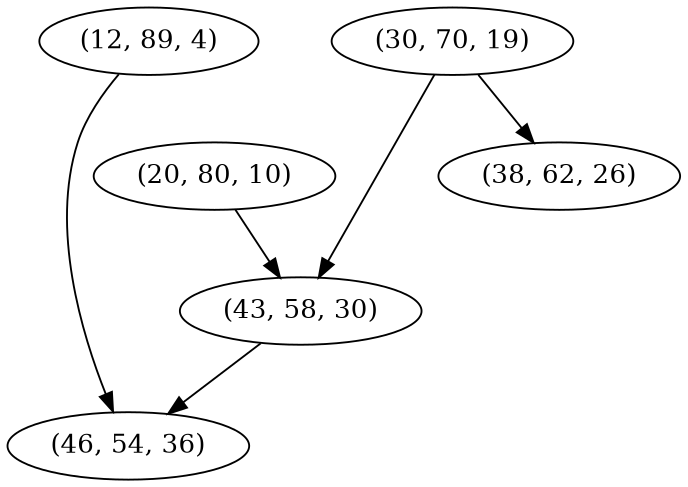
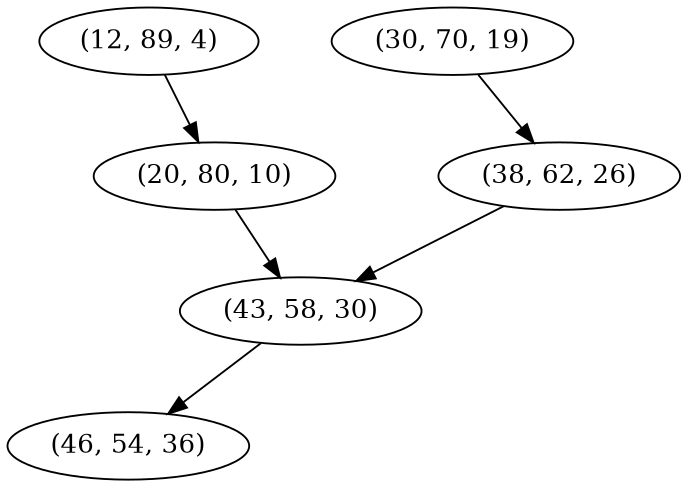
edge "(30, 70, 19)" -> "(43, 58, 30)": now "(38, 62, 26)" -> "(43, 58, 30)"
edge "(12, 89, 4)" -> "(46, 54, 36)": now "(12, 89, 4)" -> "(20, 80, 10)"
